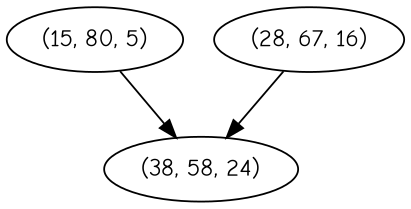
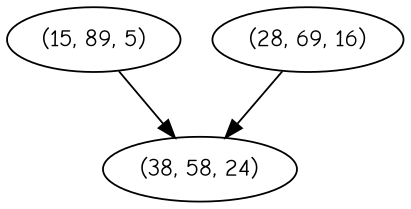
node "(15, 80, 5)": label "(15, 80, 5)" -> "(15, 89, 5)"
node "(28, 67, 16)": label "(28, 67, 16)" -> "(28, 69, 16)"
